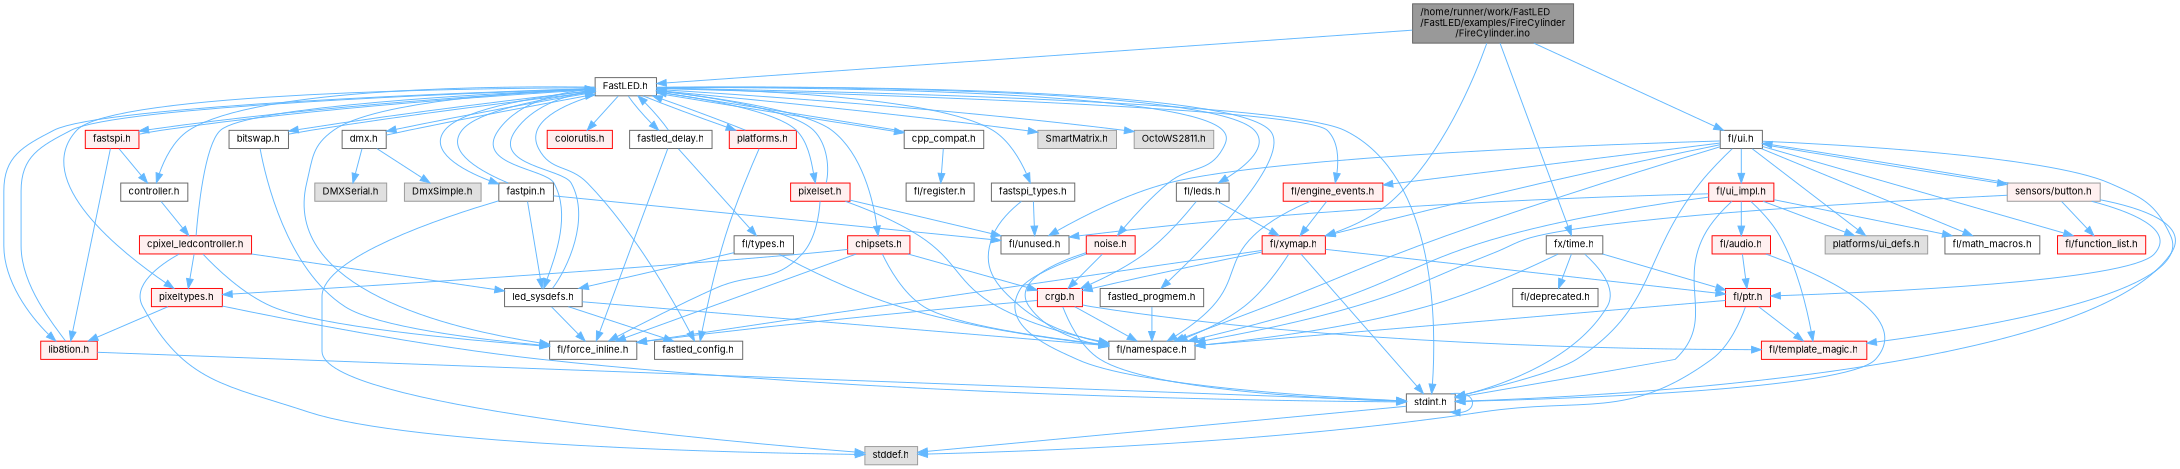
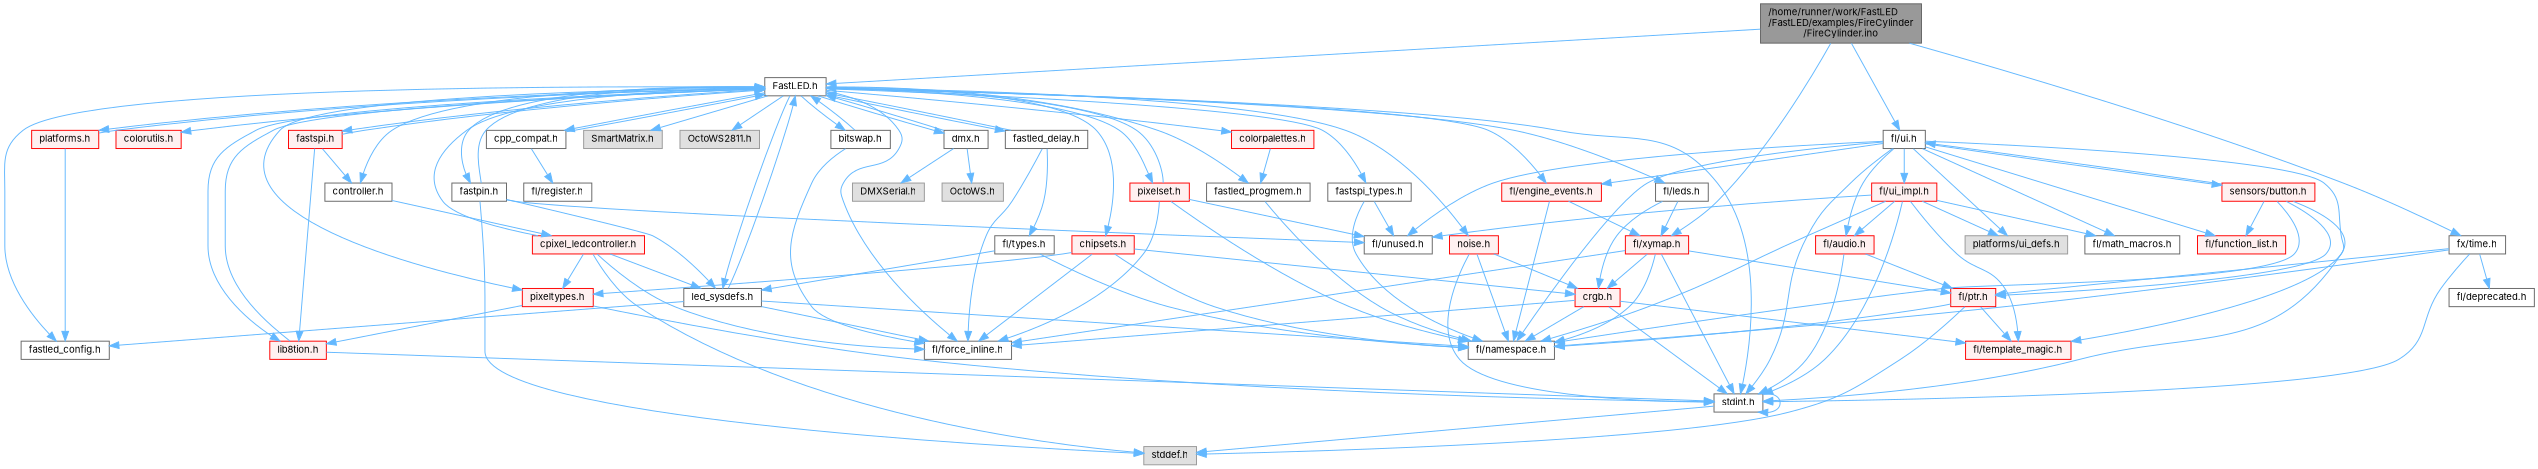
node "colorpalettes.h": added
edge "fl/ui.h" -> "fl/xymap.h": now "fl/ui.h" -> "fl/audio.h"
node "DmxSimple.h": label "DmxSimple.h" -> "OctoWS.h"
node "sensors/button.h": color grey60 -> red
